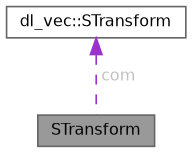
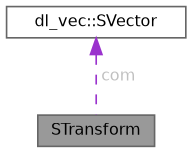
node "dl_vec::STransform": label "dl_vec::STransform" -> "dl_vec::SVector"
